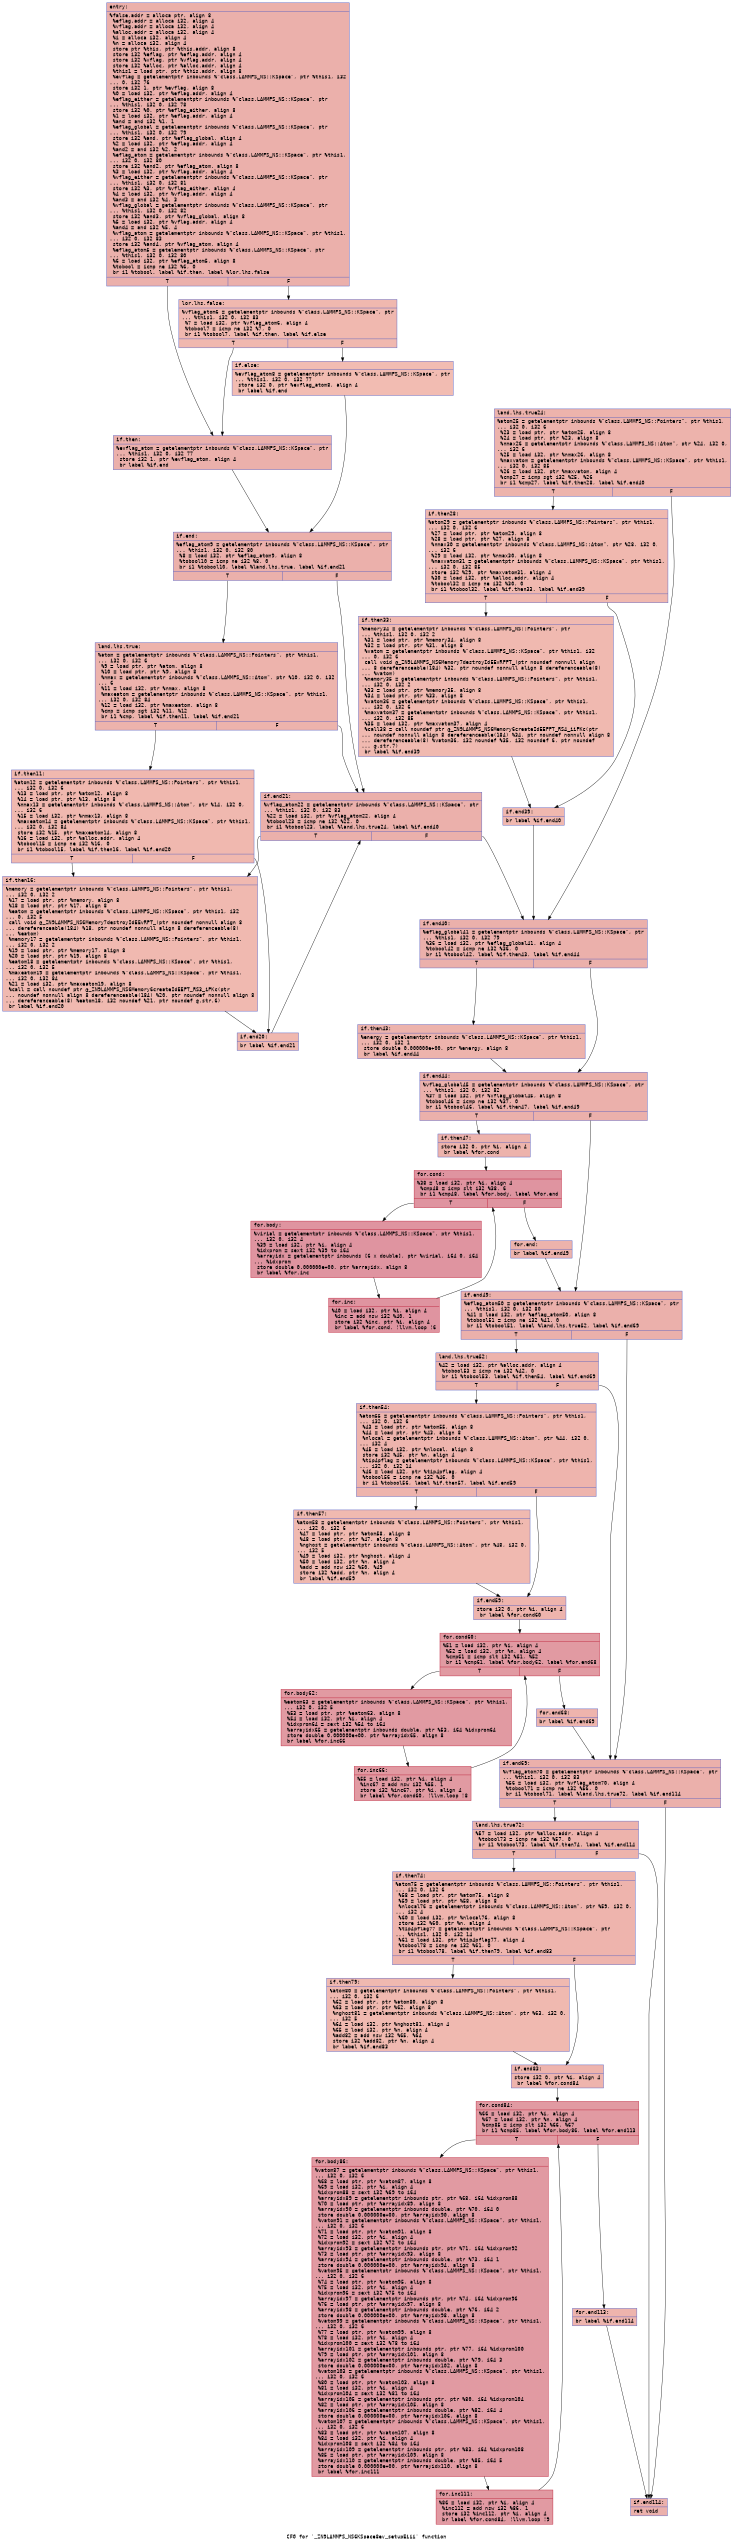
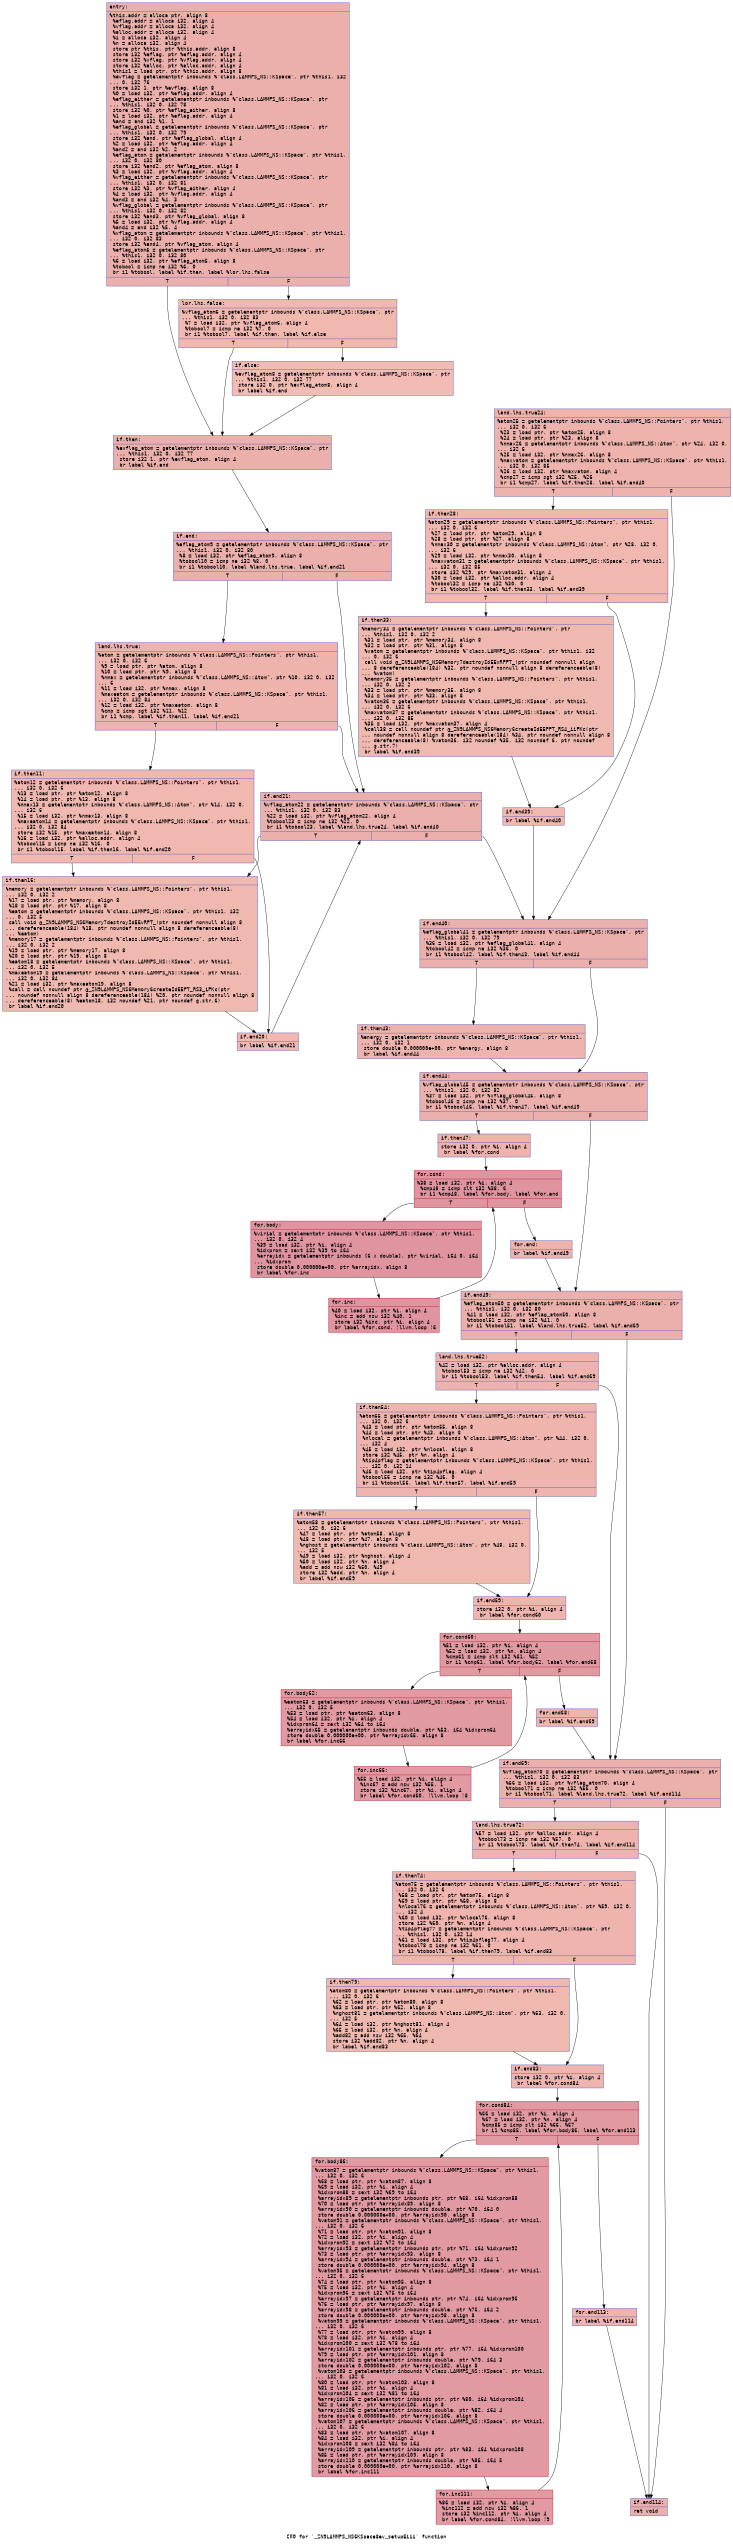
node "entry:": text "%false.addr = alloca ptr, align 8" -> "%this.addr = alloca ptr, align 8"
edge "if.else:" -> "if.end:": now "if.else:" -> "if.then:"
